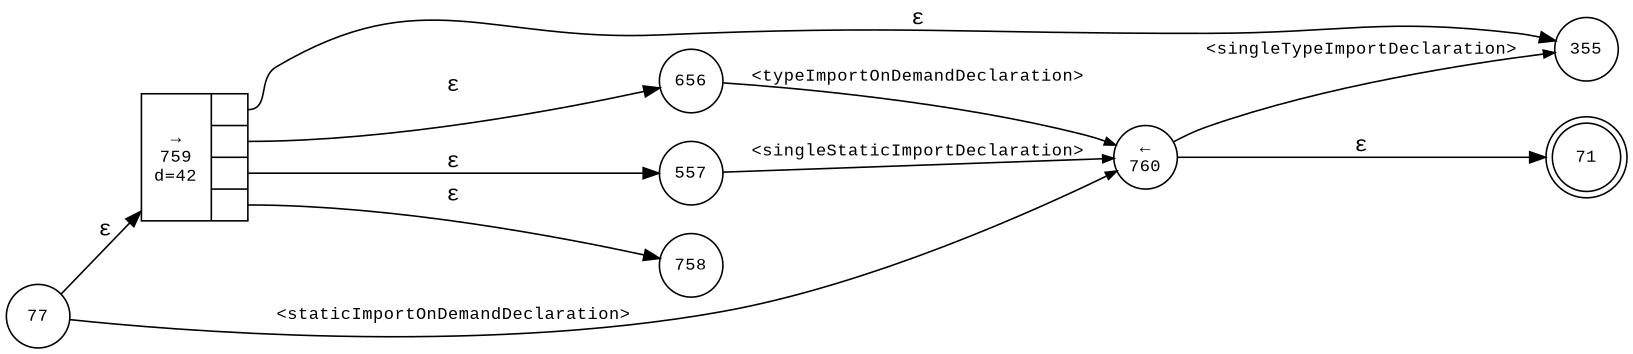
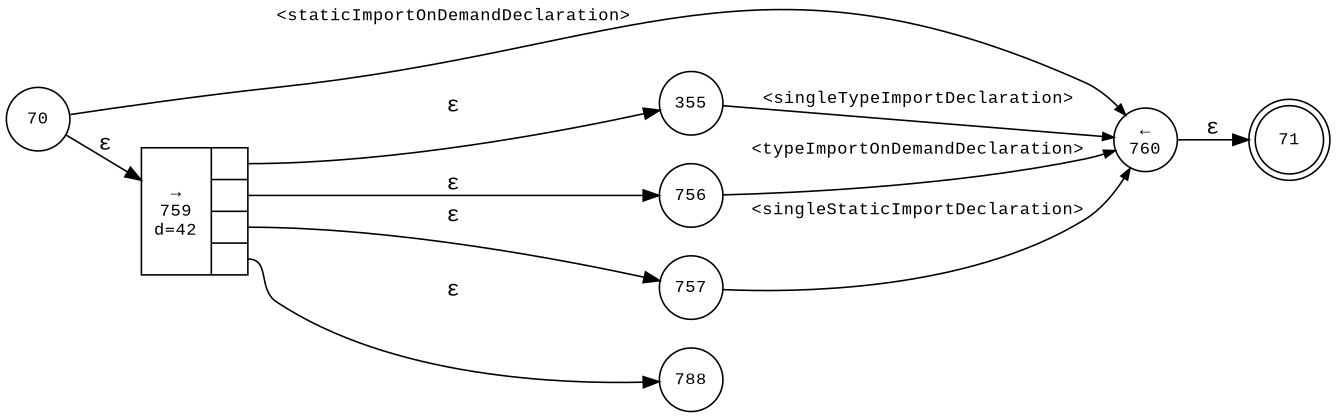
node "656": label "656" -> "756"
edge "← 760" -> "355": reversed
node "557": label "557" -> "757"
node "758": label "758" -> "788"
node "77": label "77" -> "70"
